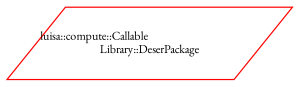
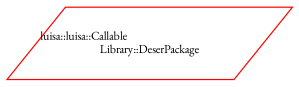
node "luisa::compute::Callable Library::DeserPackage": label "luisa::compute::Callable Library::DeserPackage" -> "luisa::luisa::Callable Library::DeserPackage"
